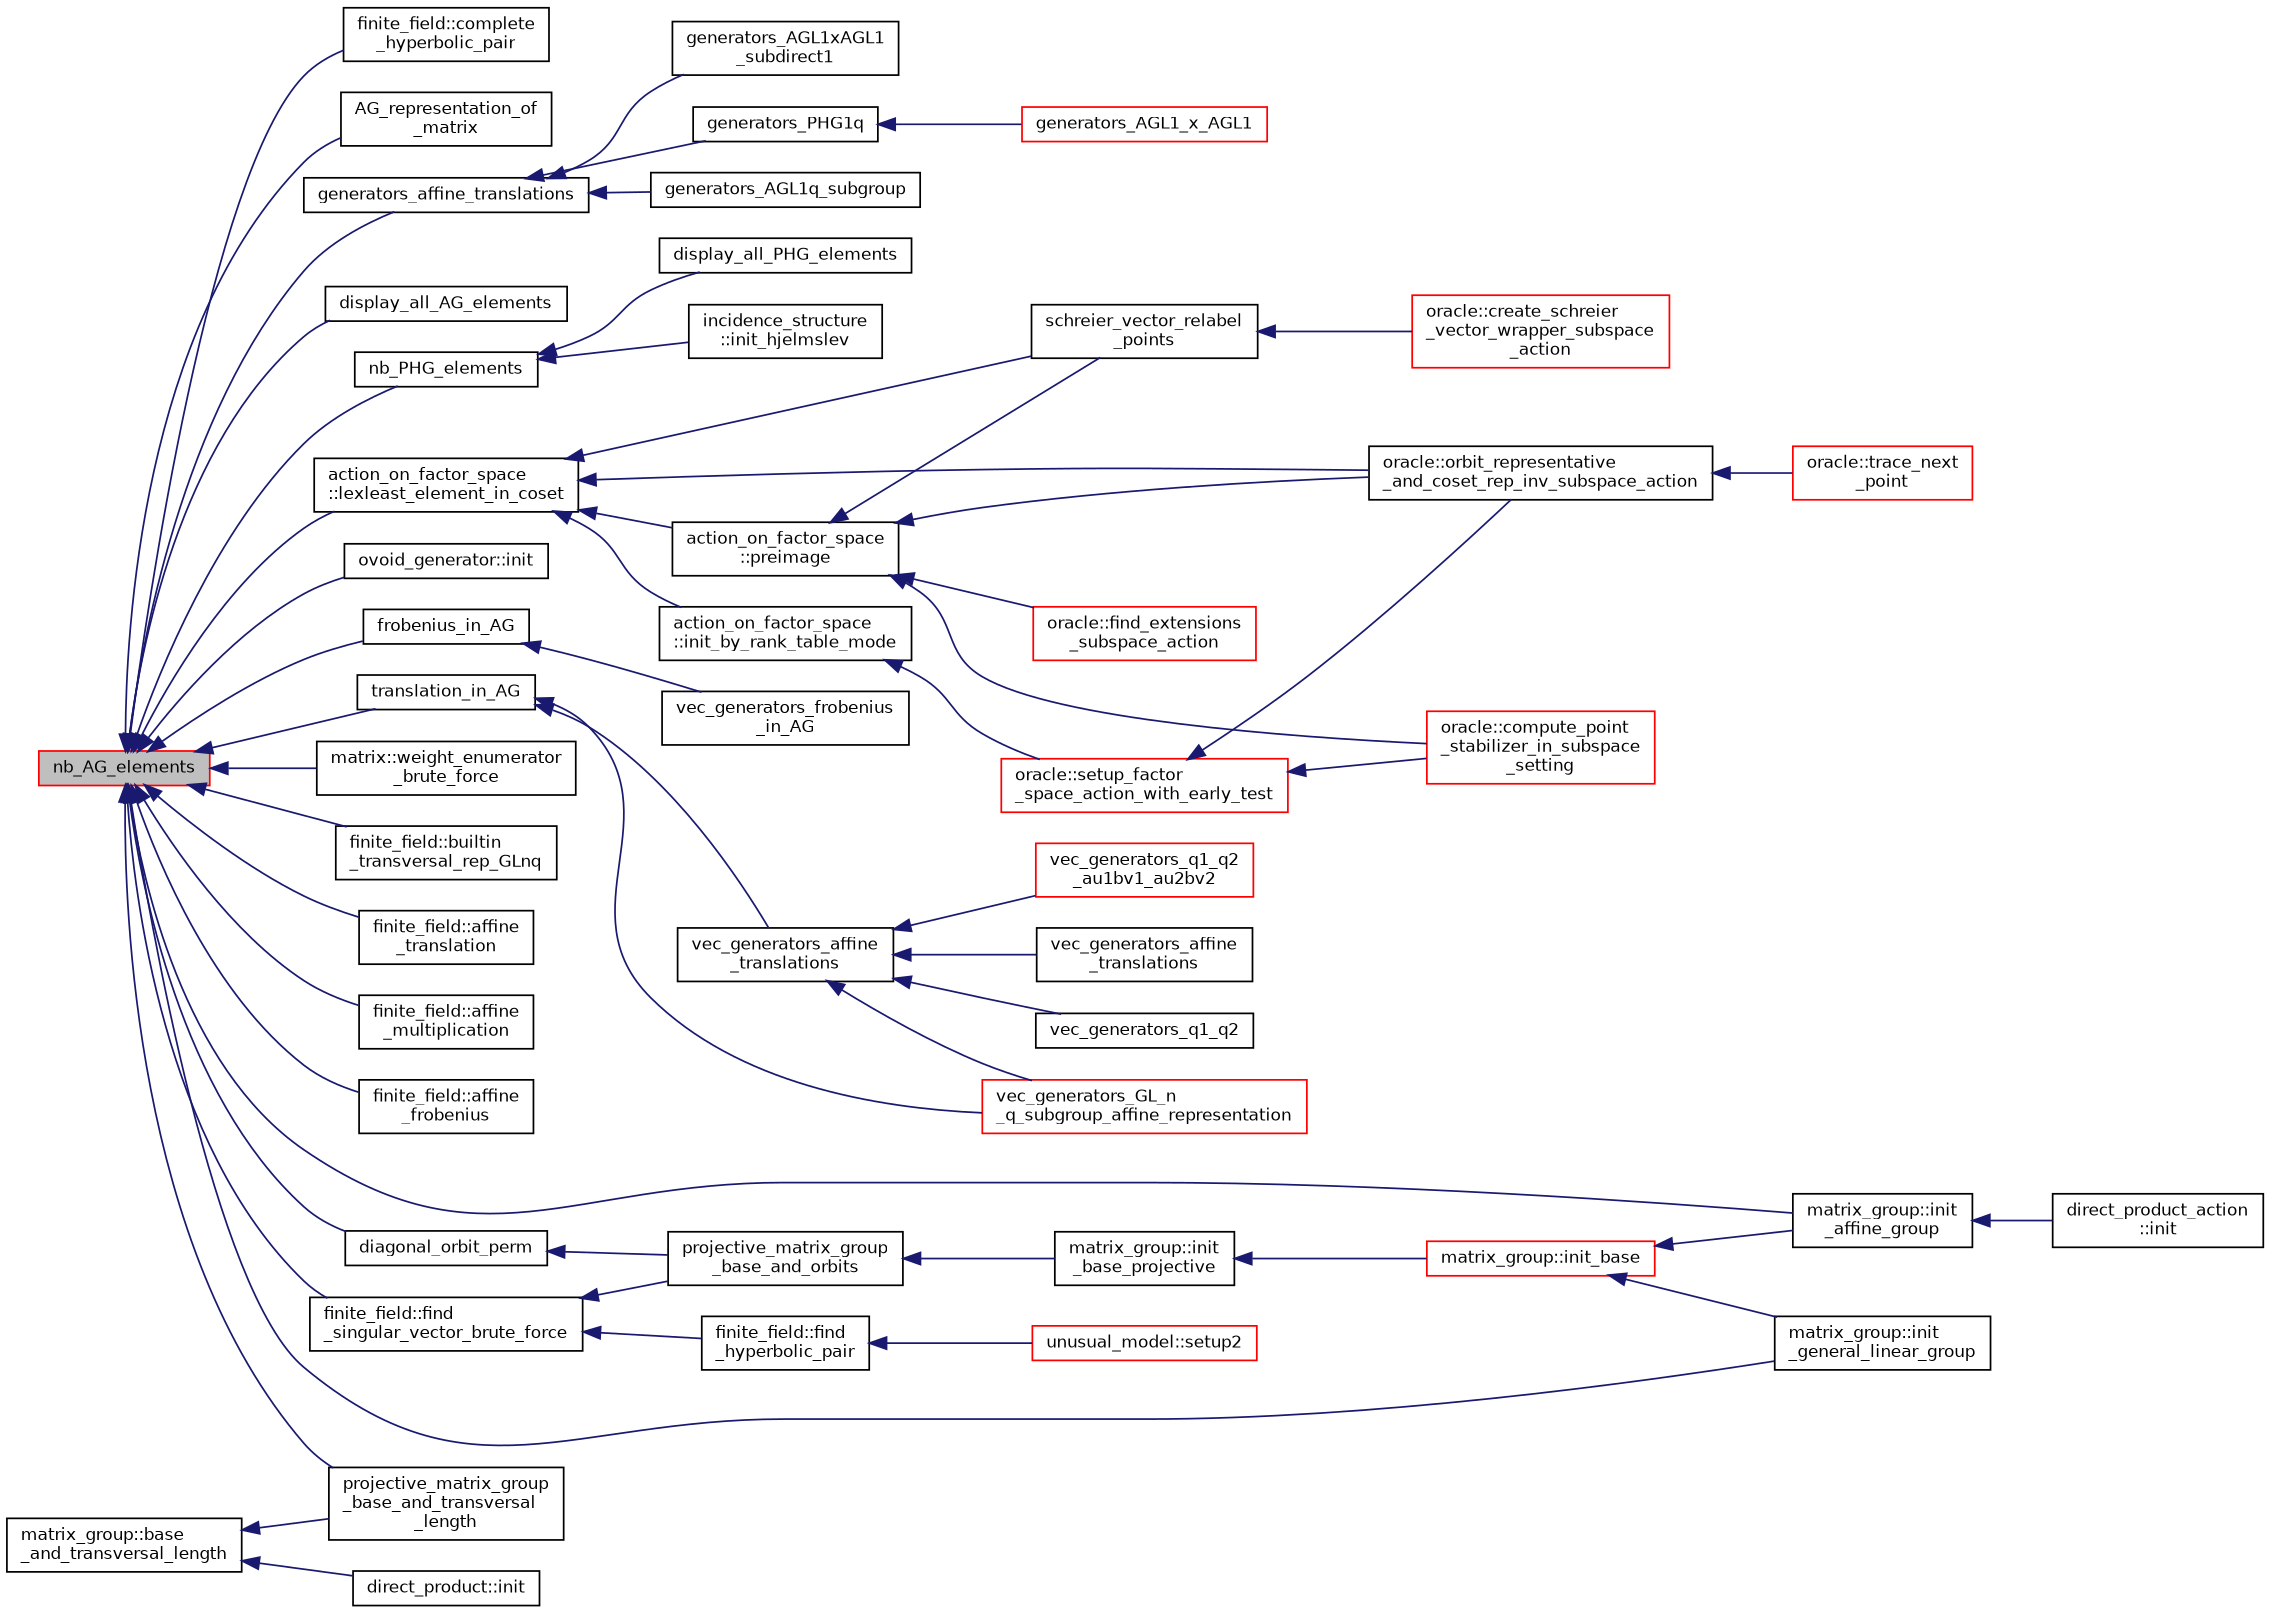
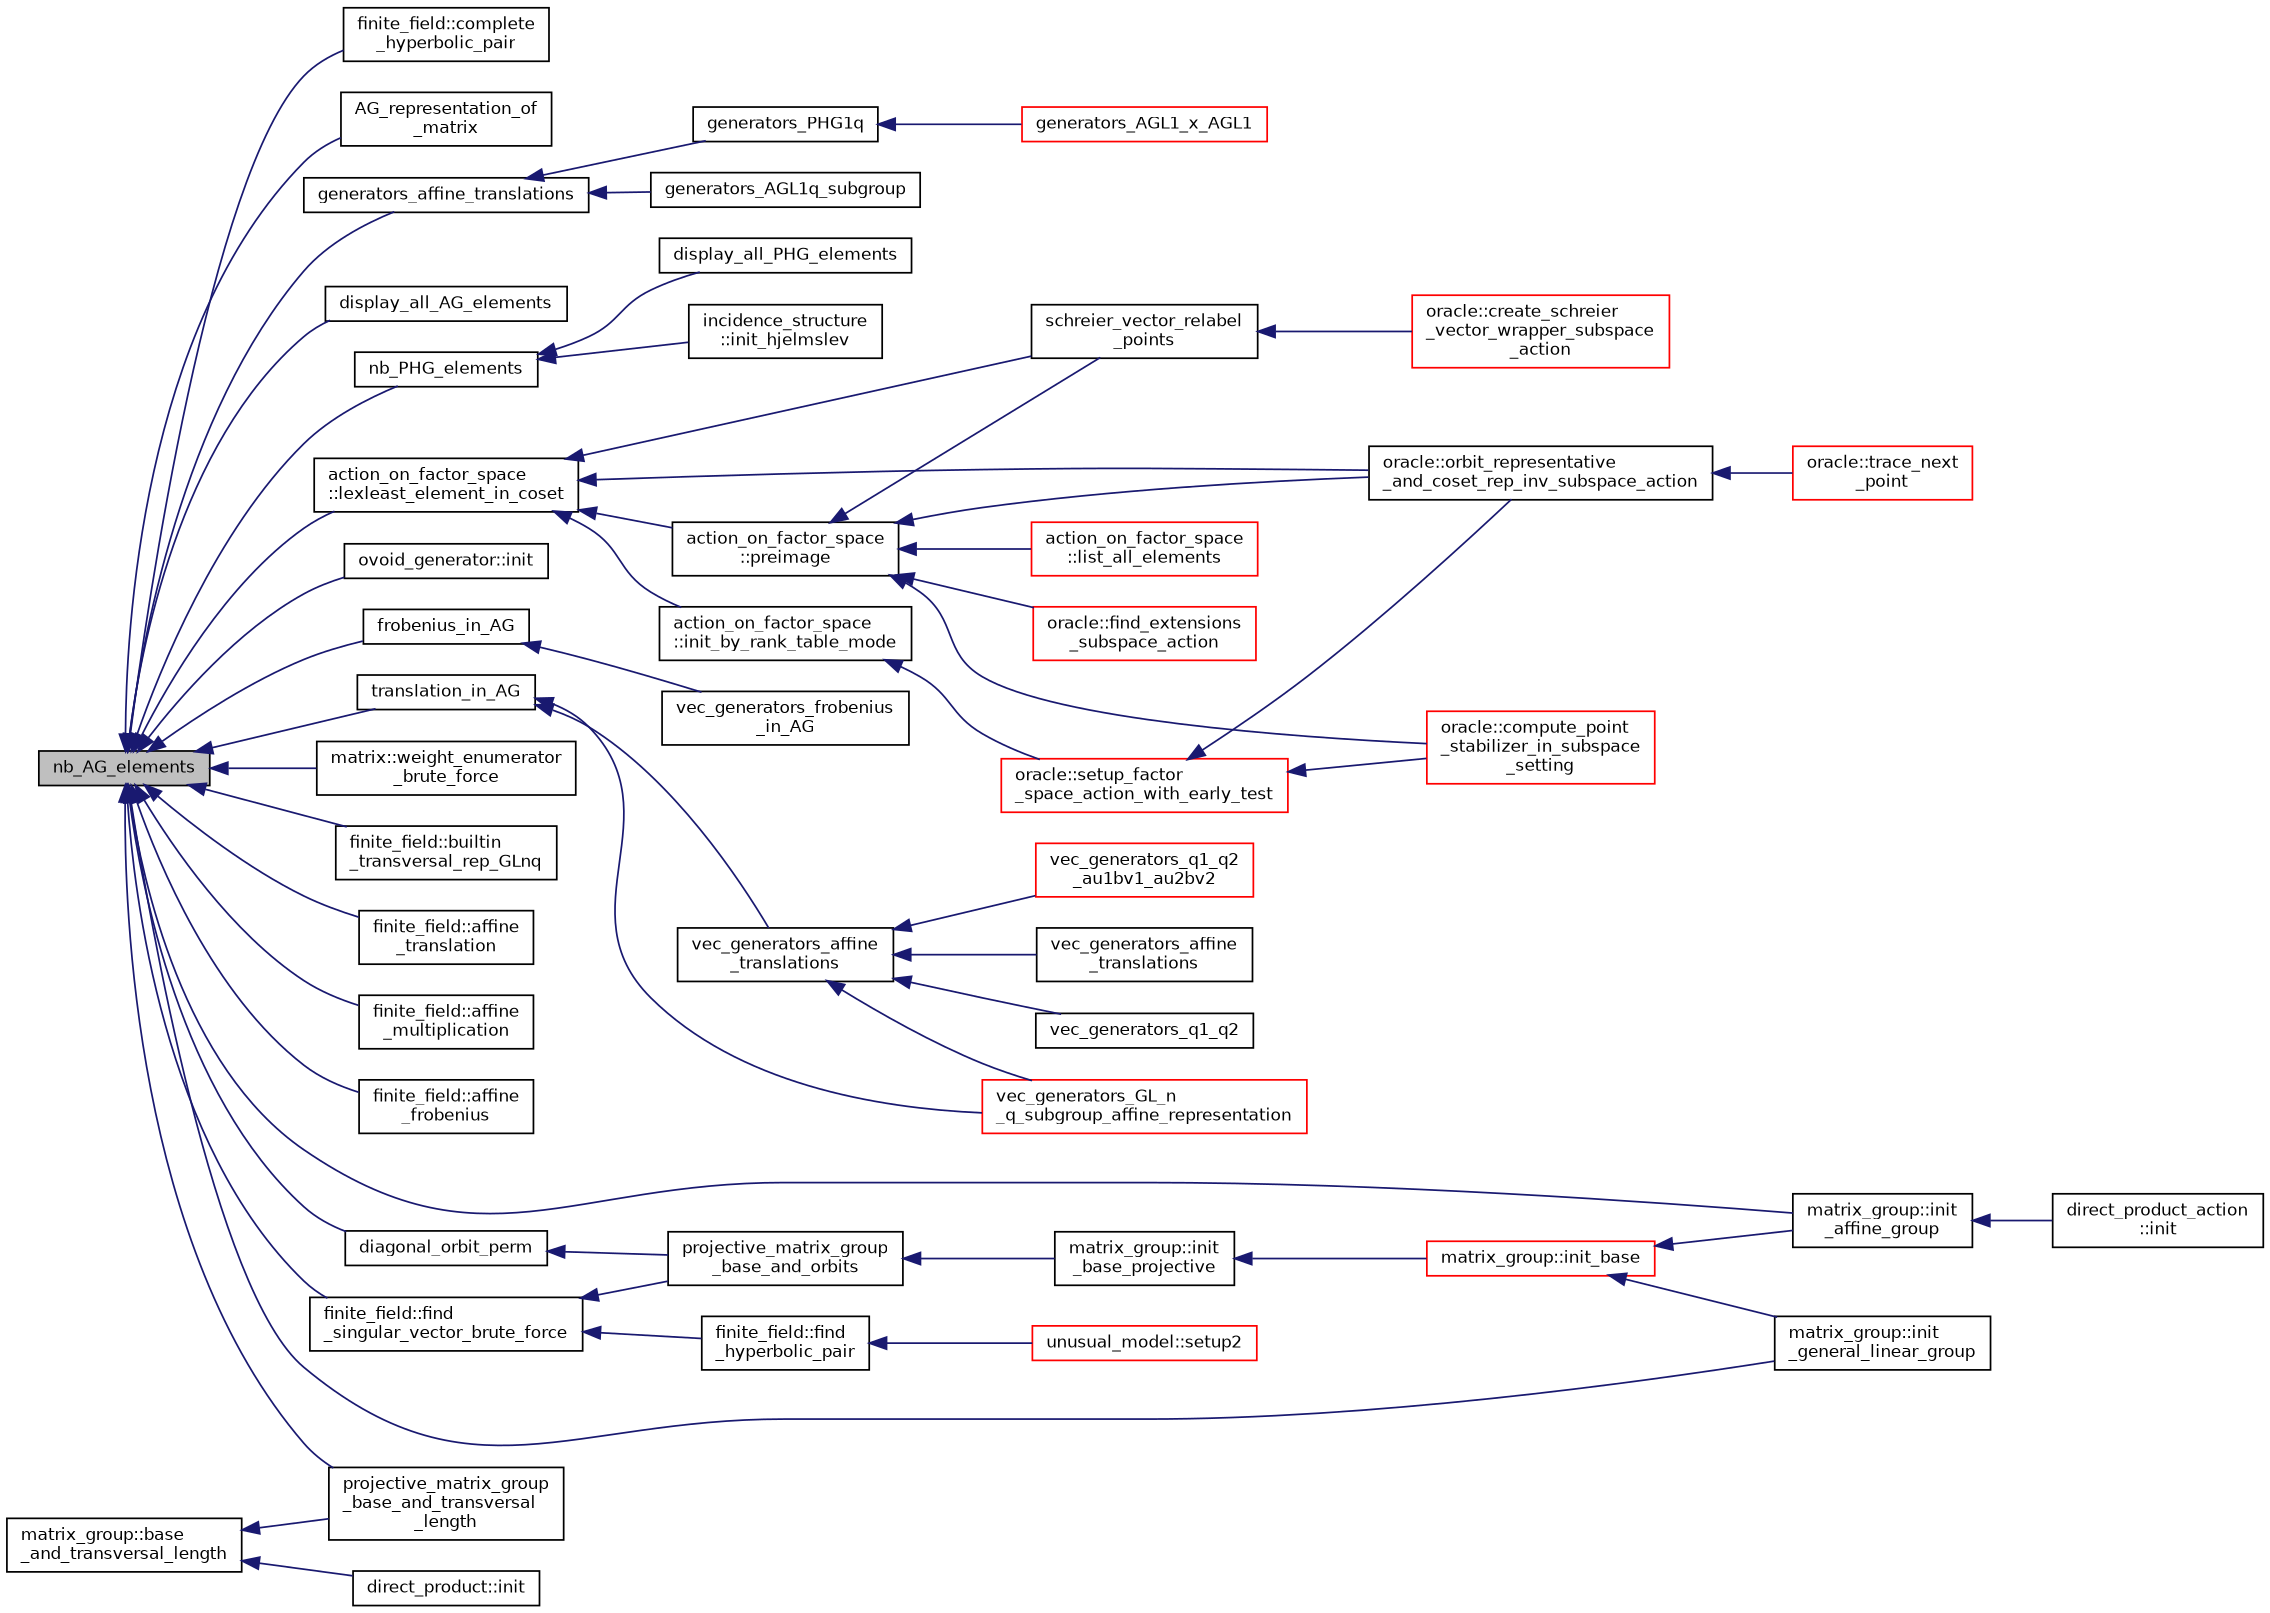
node "generators_AGL1xAGL1 _subdirect1": removed
node "action_on_factor_space ::list_all_elements": added
node "nb_AG_elements": color red -> black
